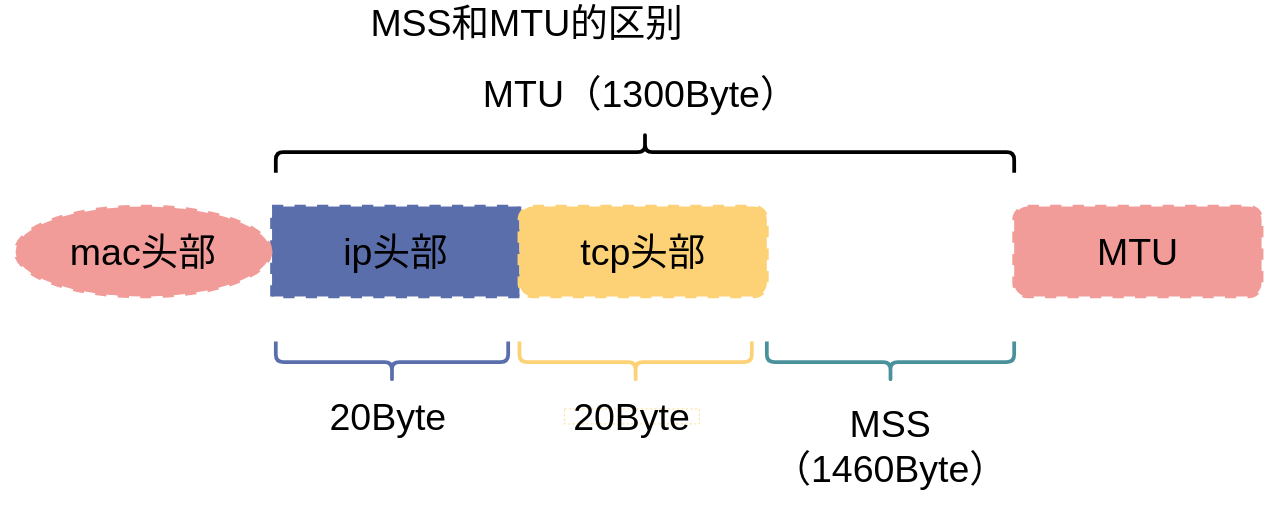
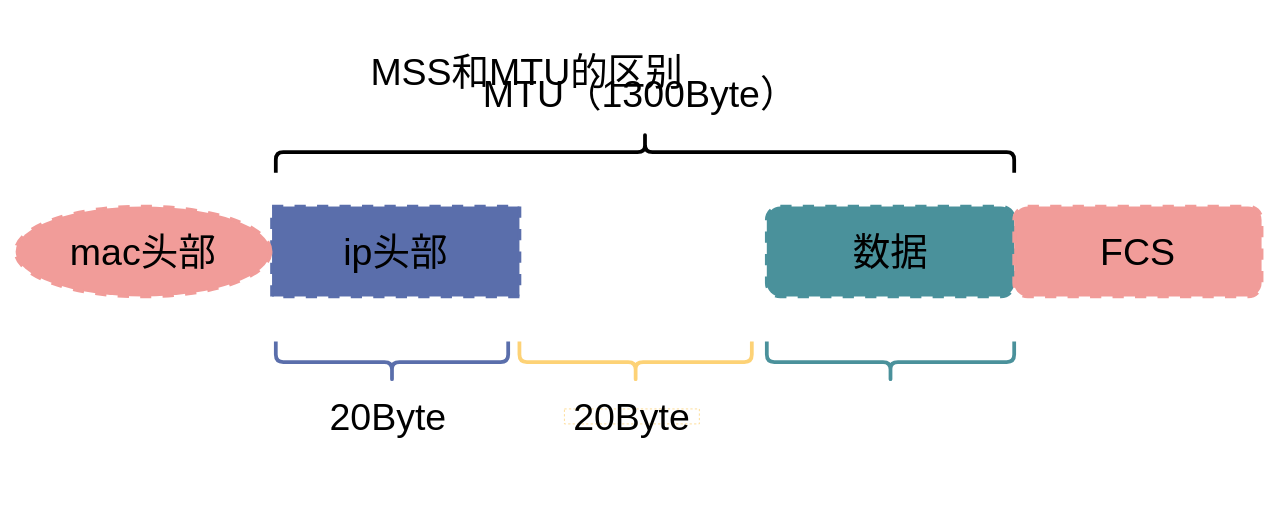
node "MSS和MTU的区别": moved (527, 23) -> (527, 72)
node "tcp头部": removed
node "数据": added
node "MTU": label "MTU" -> "FCS"
node "MSS（1460Byte）": removed
